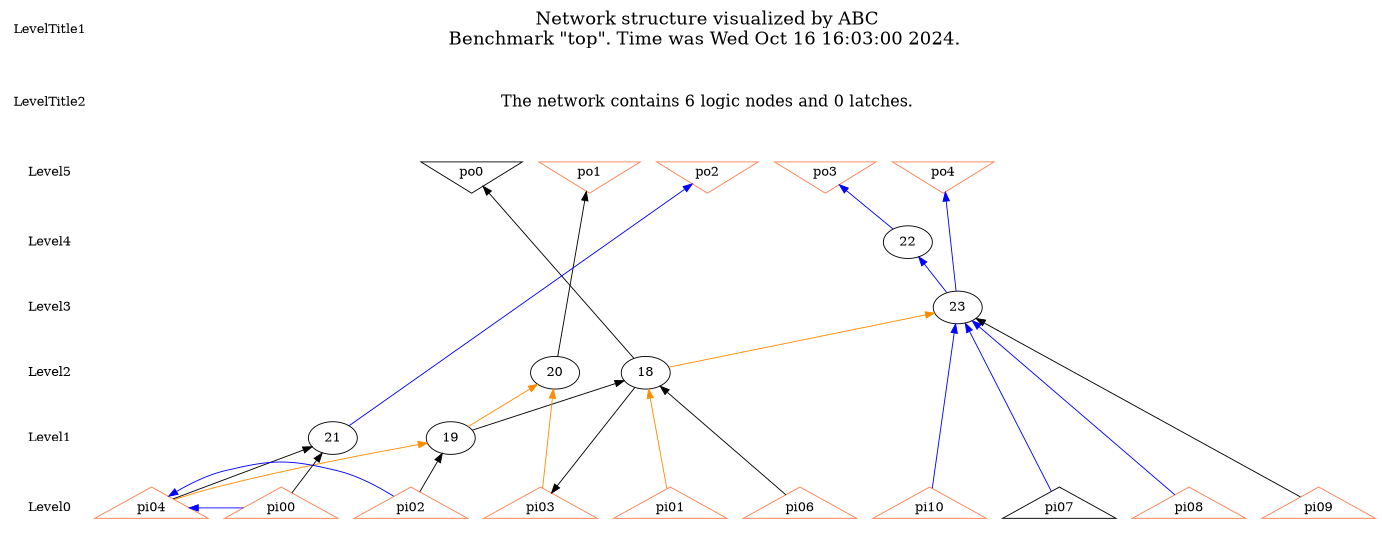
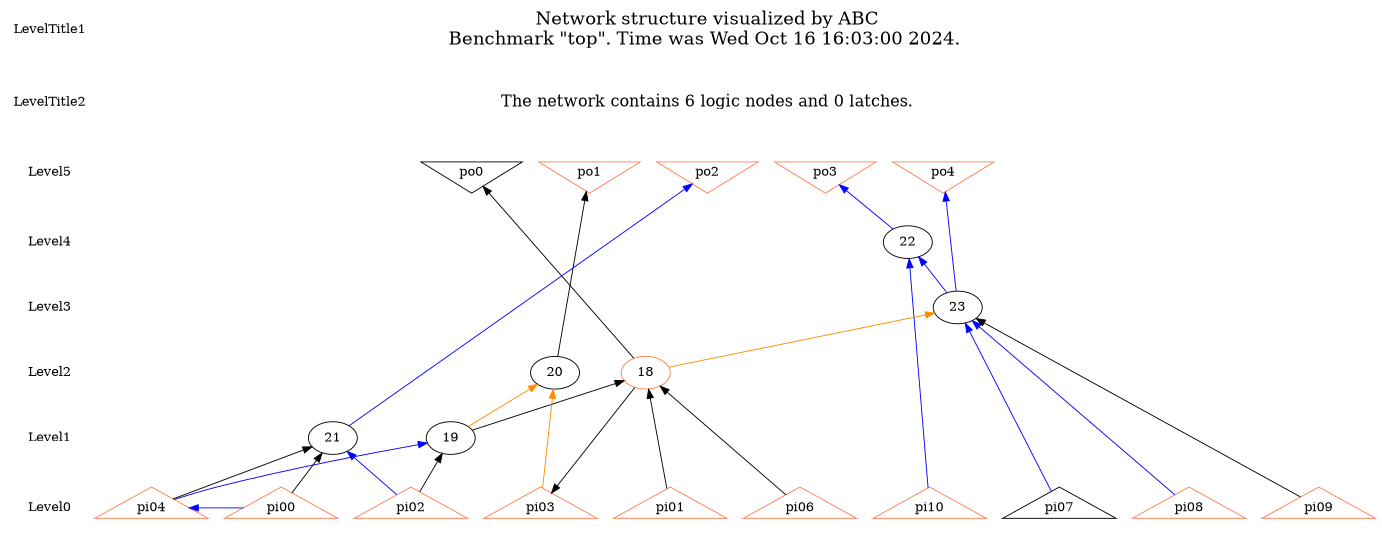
node "18": color black -> coral
edge "pi10" -> "23": now "pi10" -> "22"
edge "pi01" -> "18": color darkorange -> black
edge "pi02" -> "pi04": now "pi02" -> "21"
edge "pi04" -> "19": color darkorange -> blue
